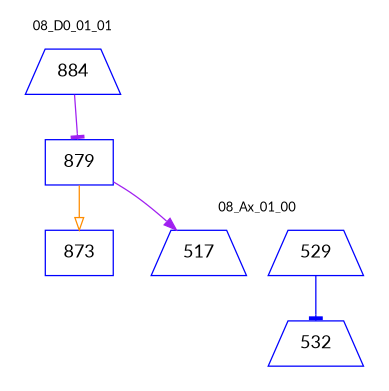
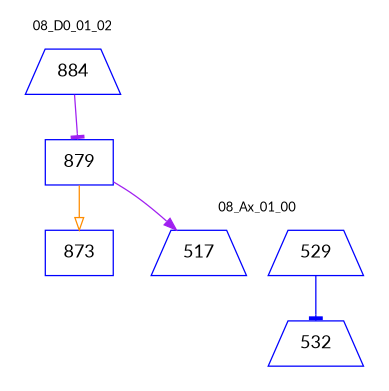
cluster "08_D0_01_01": label "08_D0_01_01" -> "08_D0_01_02"
